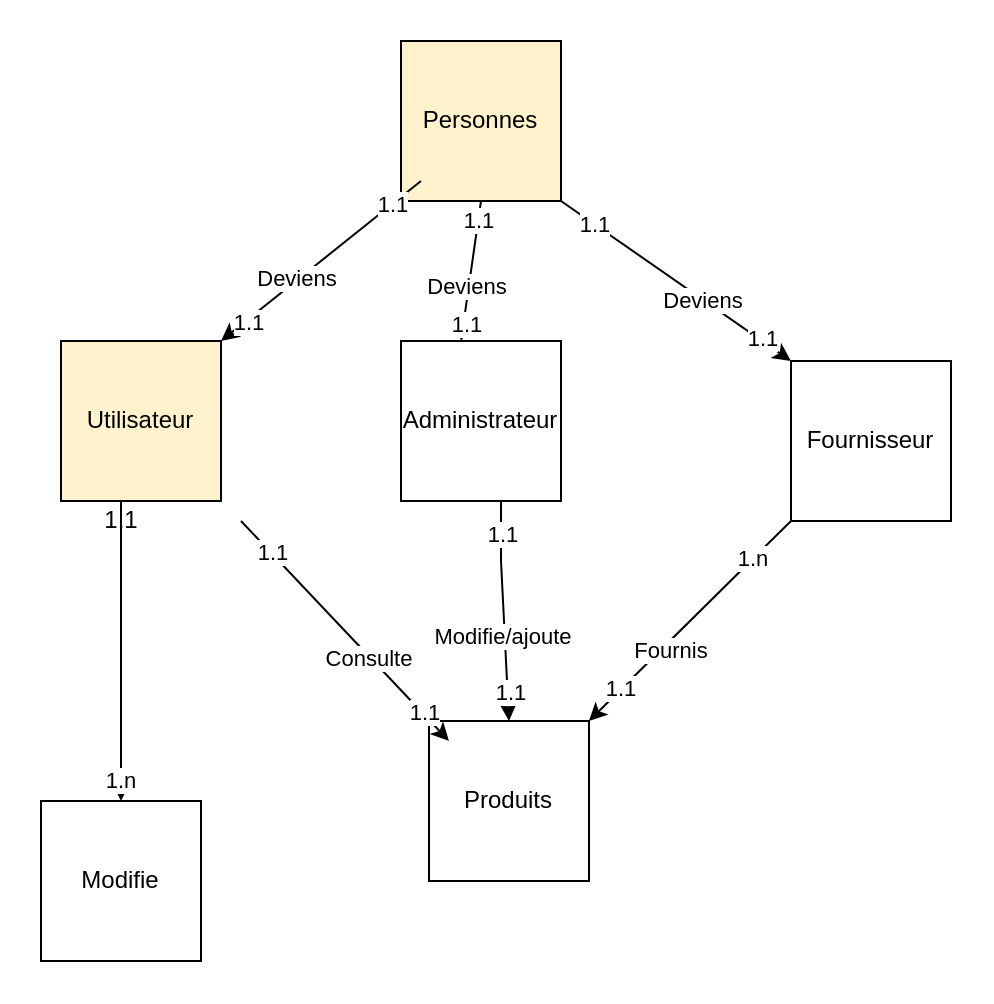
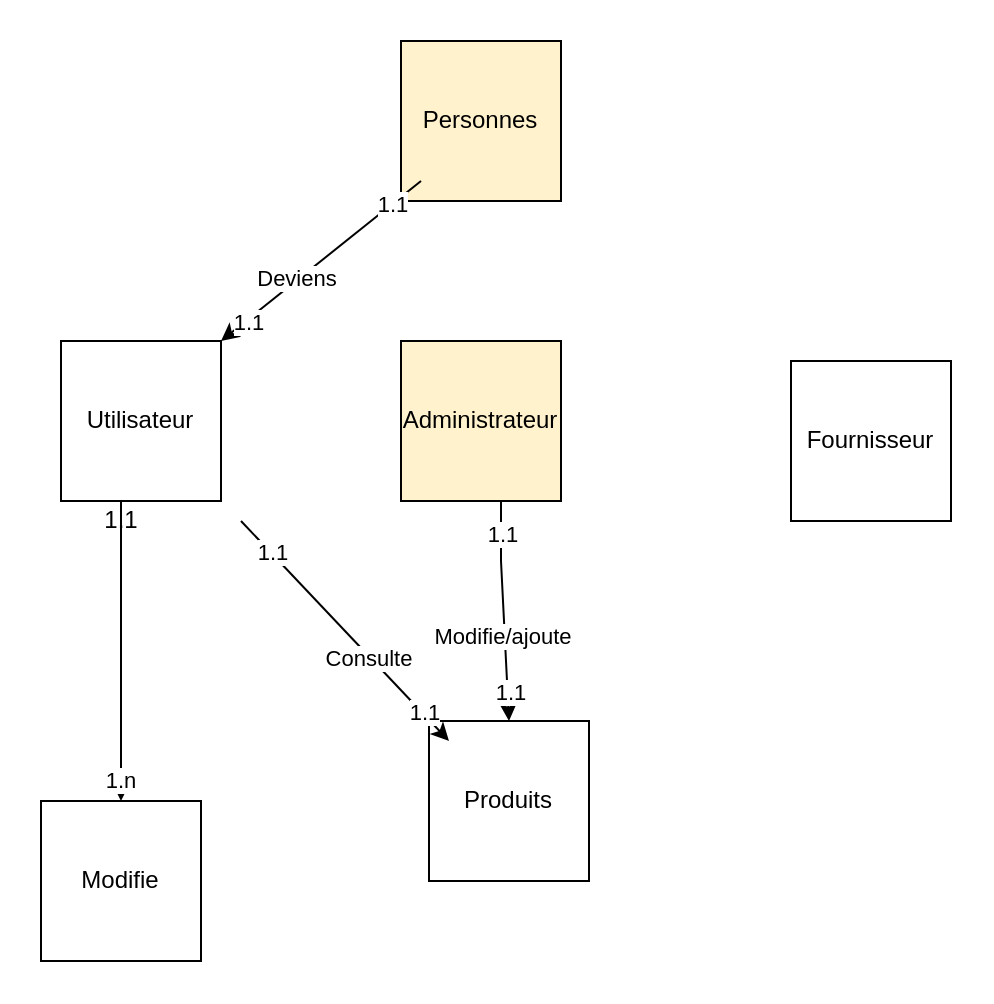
edge "Personnes" -> "Fournisseur": removed, labels "1.1", "Deviens", "1.1"
edge "Personnes" -> "Administrateur": removed, labels "1.1", "Deviens", "1.1"
node "Utilisateur": fillcolor #fff2cc -> #ffffff
node "Administrateur": fillcolor #ffffff -> #fff2cc
edge "Fournisseur" -> "Produits": removed, labels "1.n", "Fournis", "1.1"
